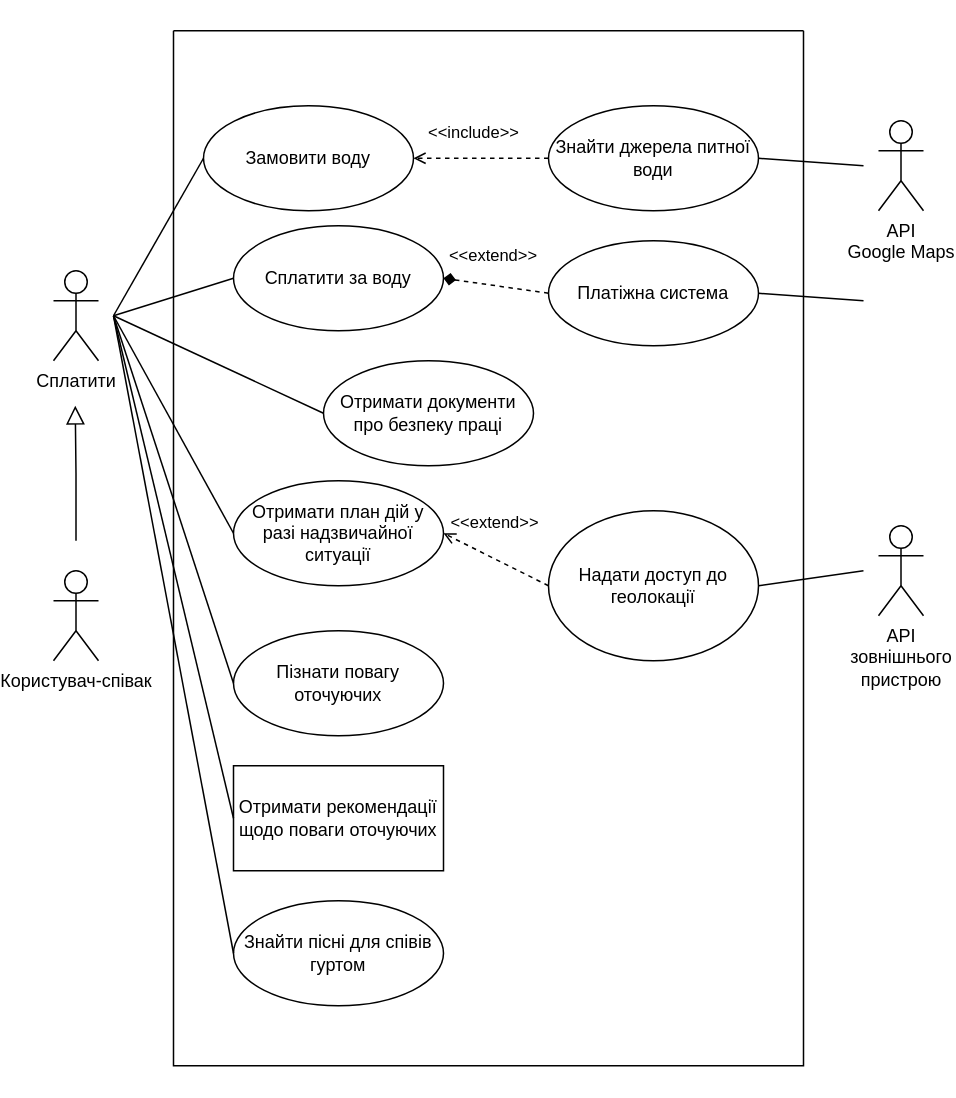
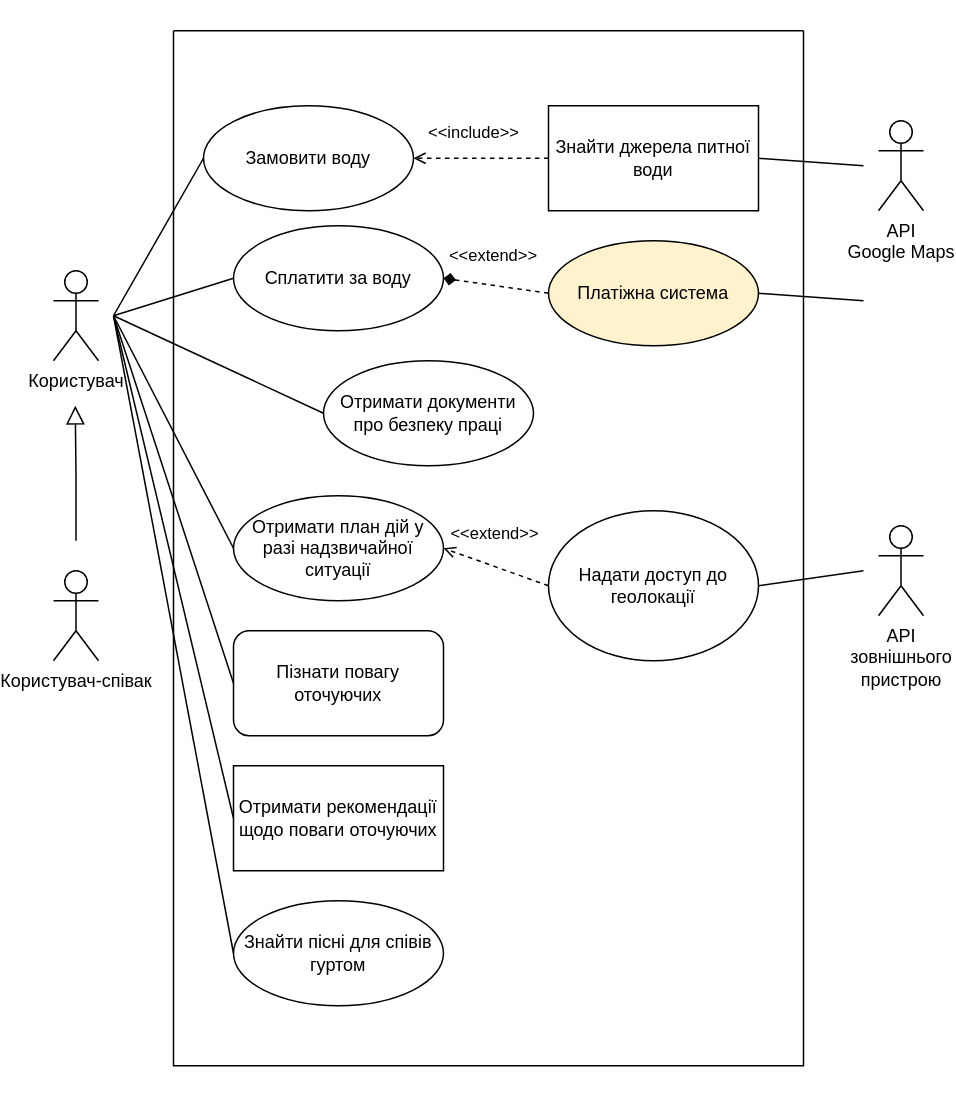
node "Знайти джерела питної води": shape ellipse -> rectangle
node "Платіжна система": fillcolor #ffffff -> #fff2cc
node "Сплатити": label "Сплатити" -> "Користувач"
node "Отримати план дій у разі надзвичайної ситуації": moved (338, 533) -> (338, 548)
node "Пізнати повагу оточуючих": shape ellipse -> rounded rectangle
